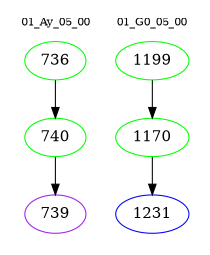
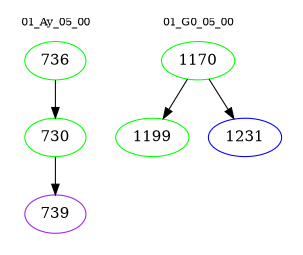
edge "1199" -> "1170": reversed
node "740": label "740" -> "730"
